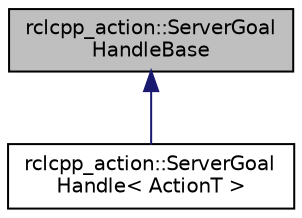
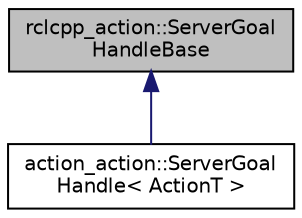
node "rclcpp_action::ServerGoal Handle< ActionT >": label "rclcpp_action::ServerGoal Handle< ActionT >" -> "action_action::ServerGoal Handle< ActionT >"
